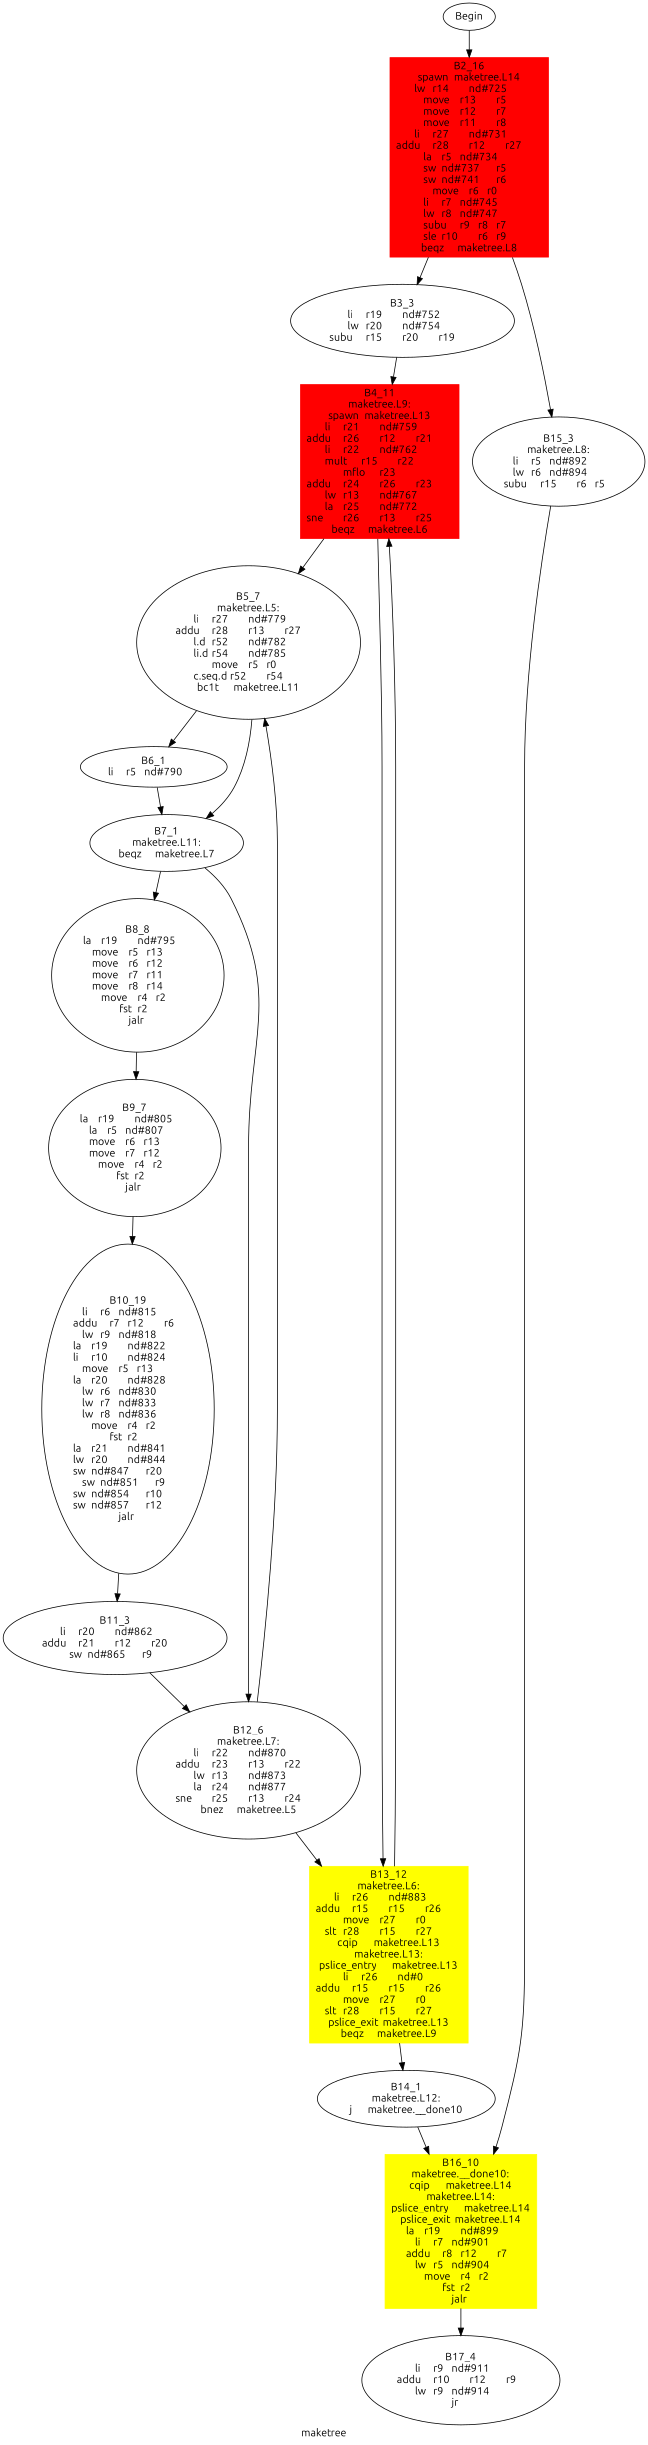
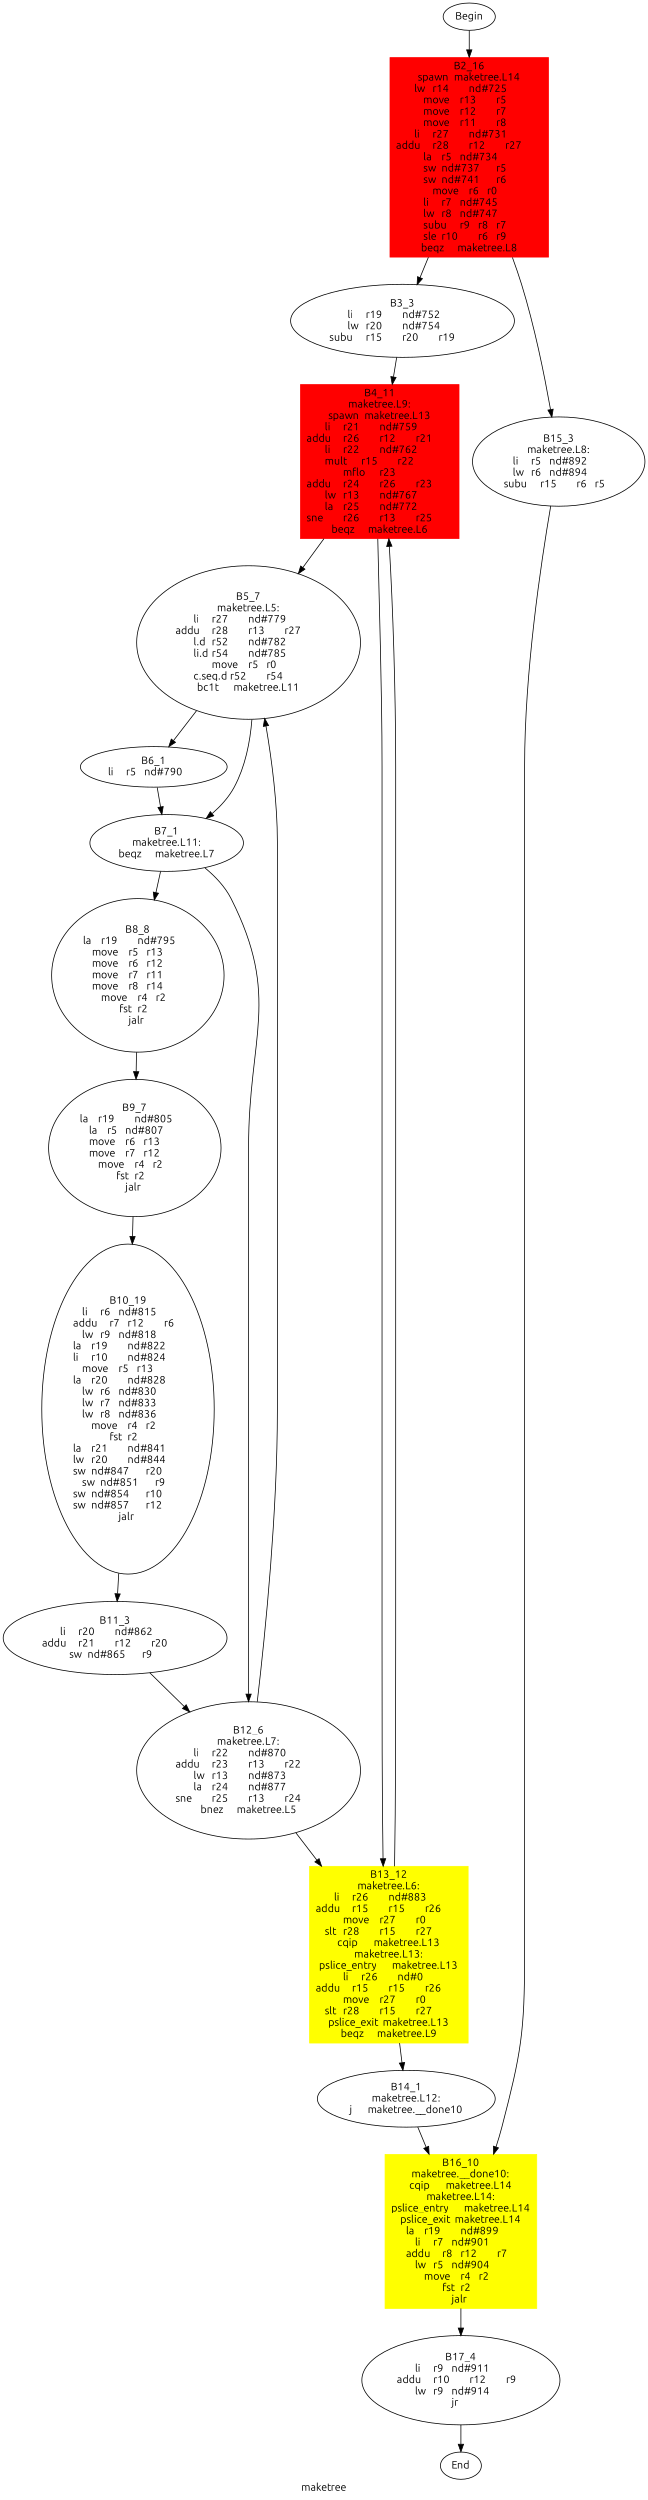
node "End": added
